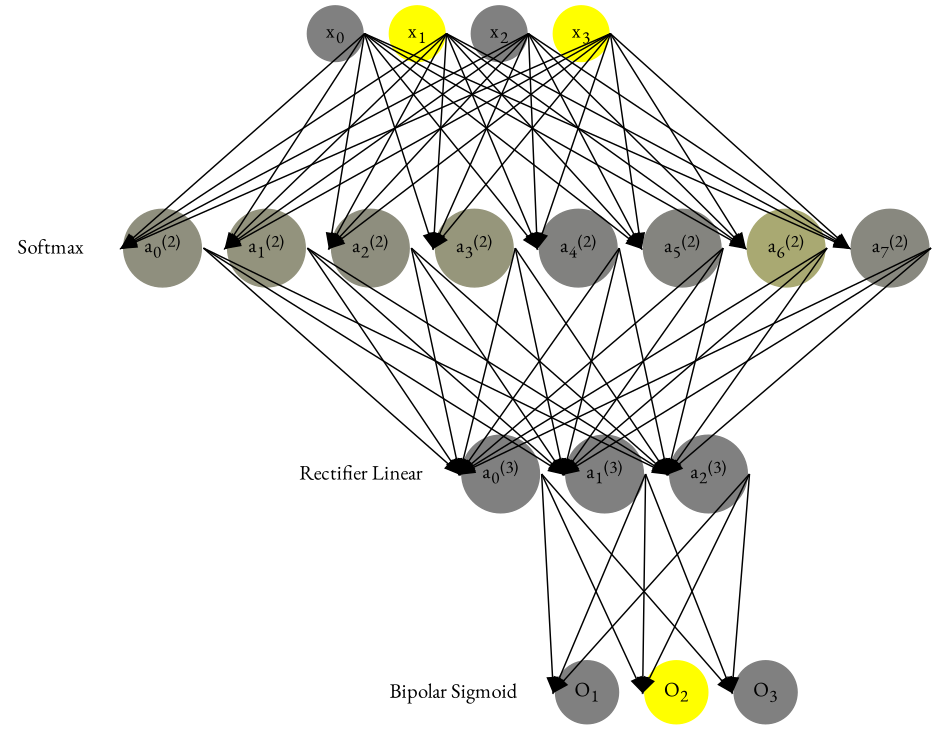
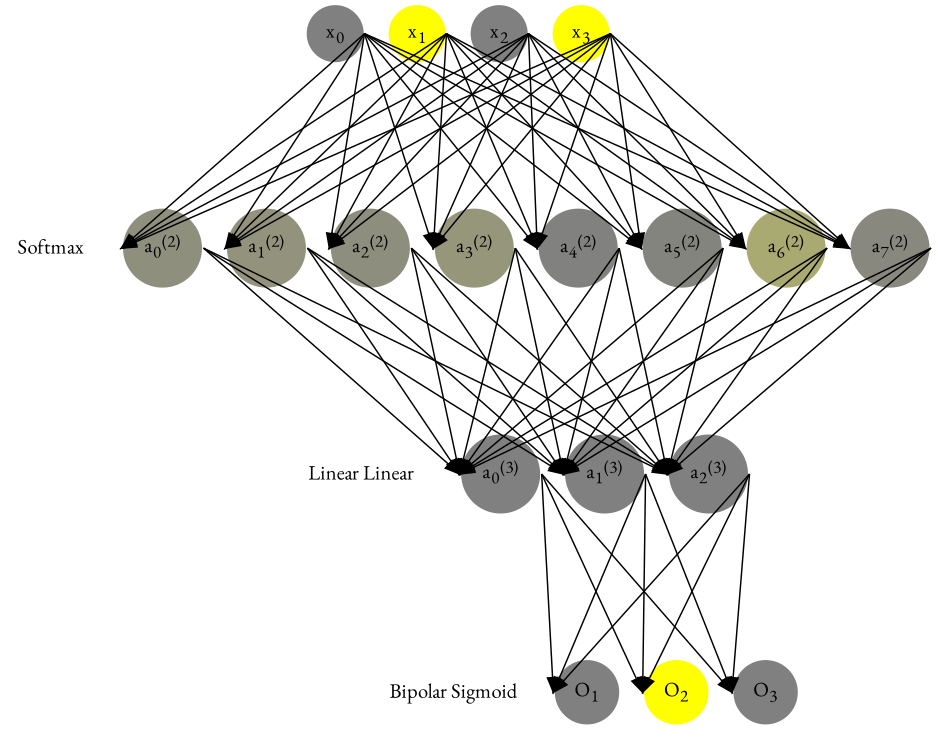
node "Rectifier Linear": label "Rectifier Linear" -> "Linear Linear"
